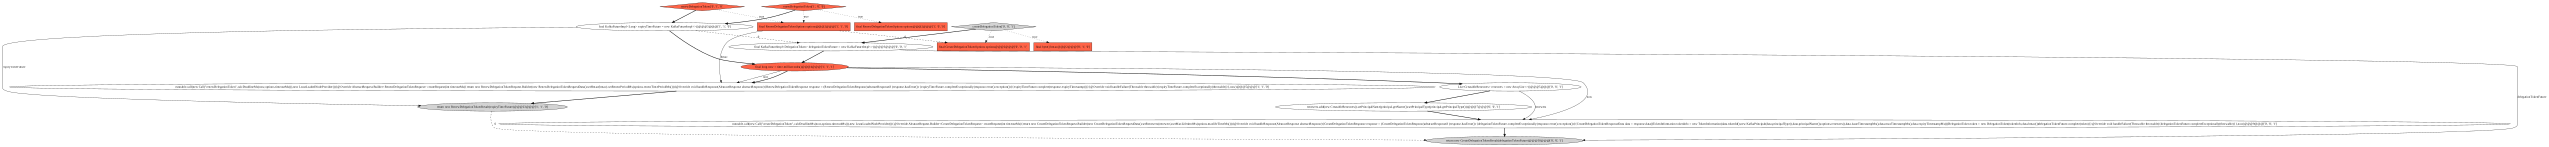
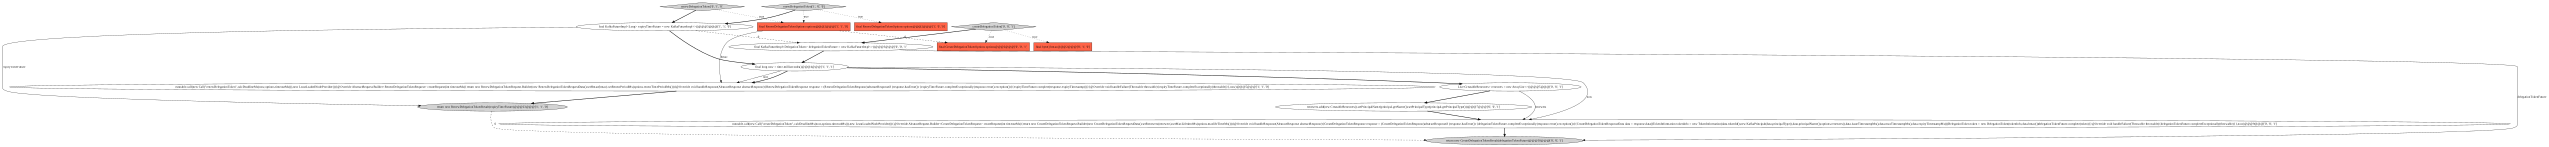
node "renewDelegationToken['0', '1', '0']": fillcolor tomato -> lightgray
node "renewDelegationToken['1', '0', '0']": fillcolor tomato -> lightgray
node "final long now = time.milliseconds()@@@4@@@['1', '1', '1']": fillcolor tomato -> white
